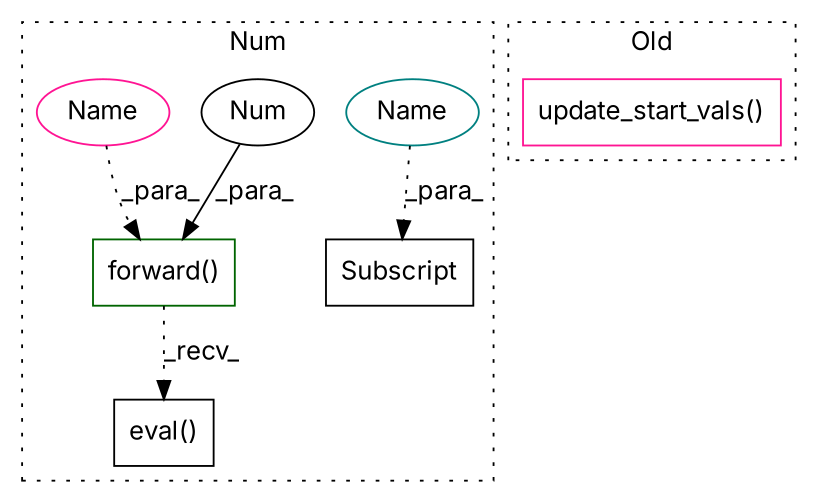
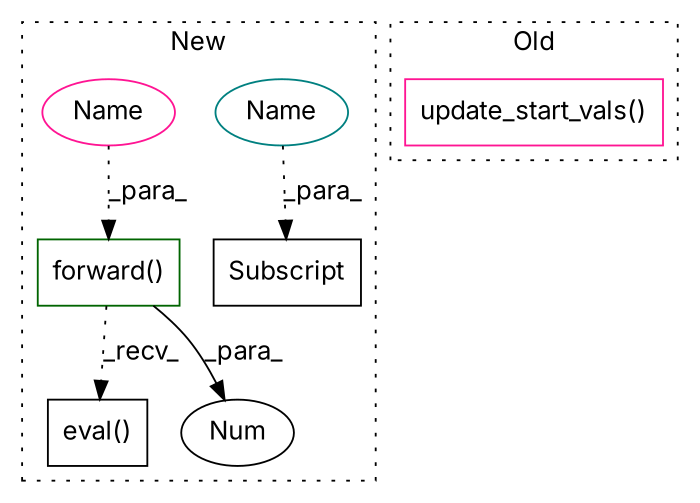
cluster "Num": label "Num" -> "New"
edge "Num" -> "forward()": reversed
